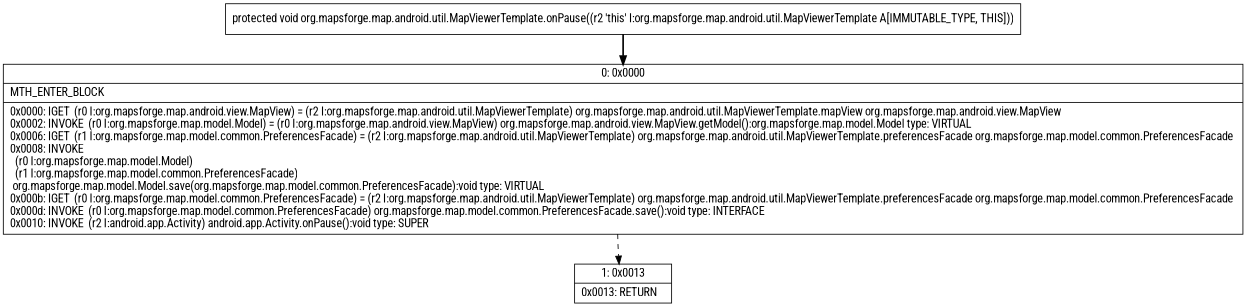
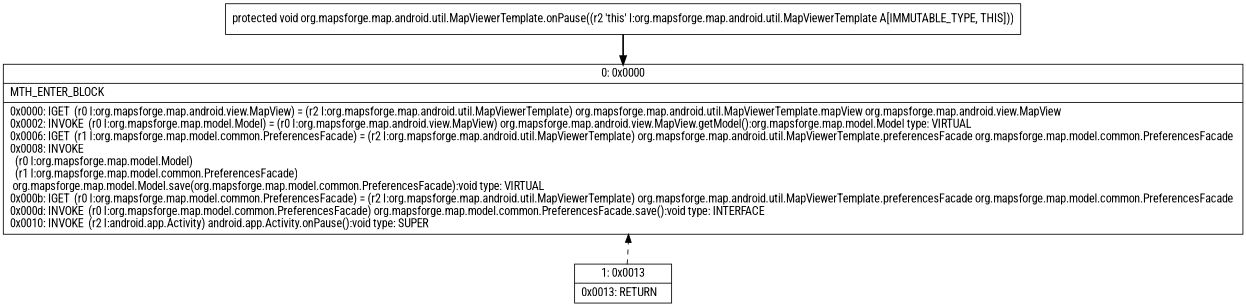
edge "0: 0x0000" -> "1: 0x0013": reversed
